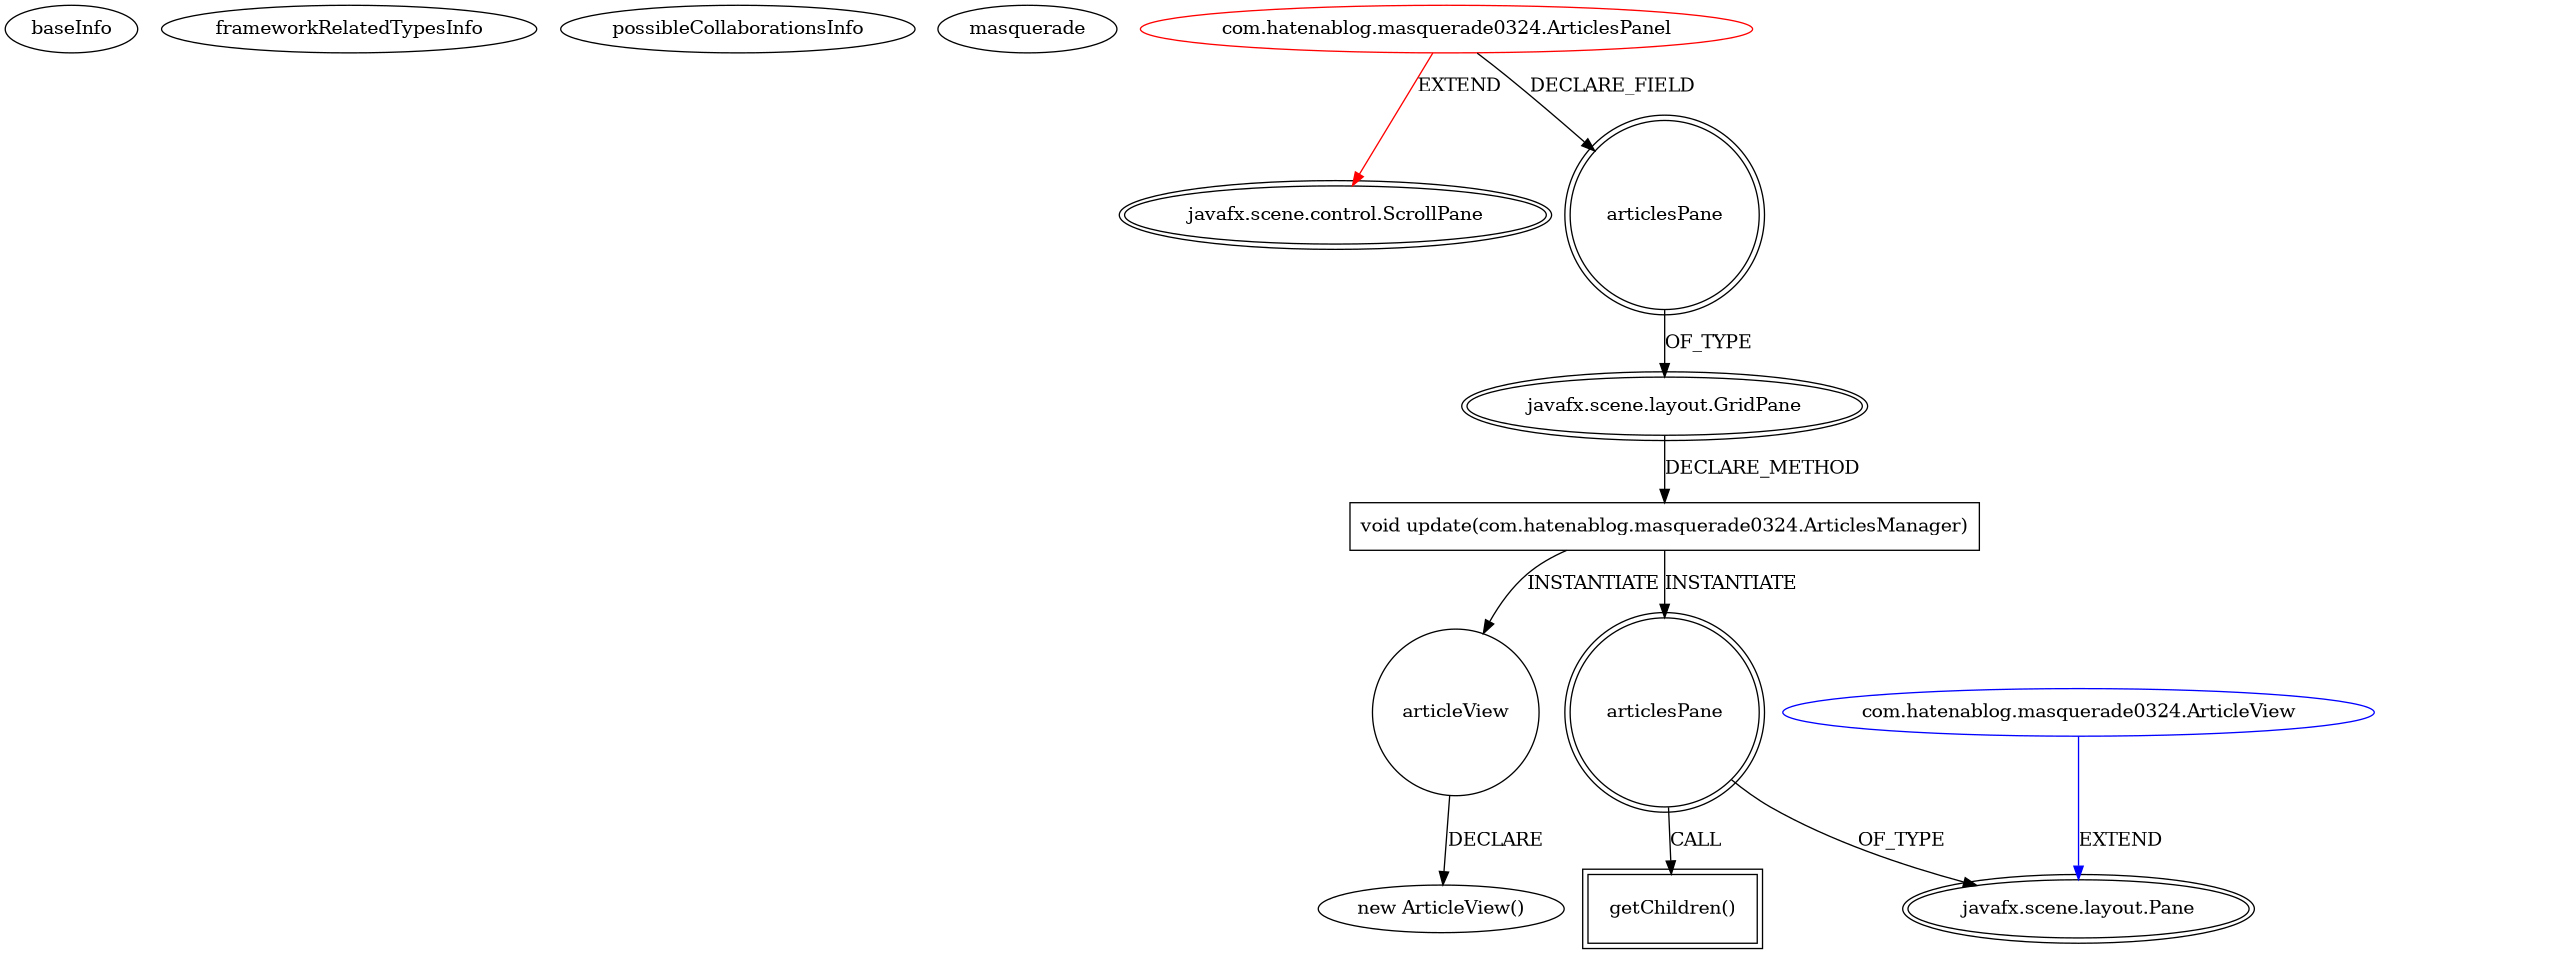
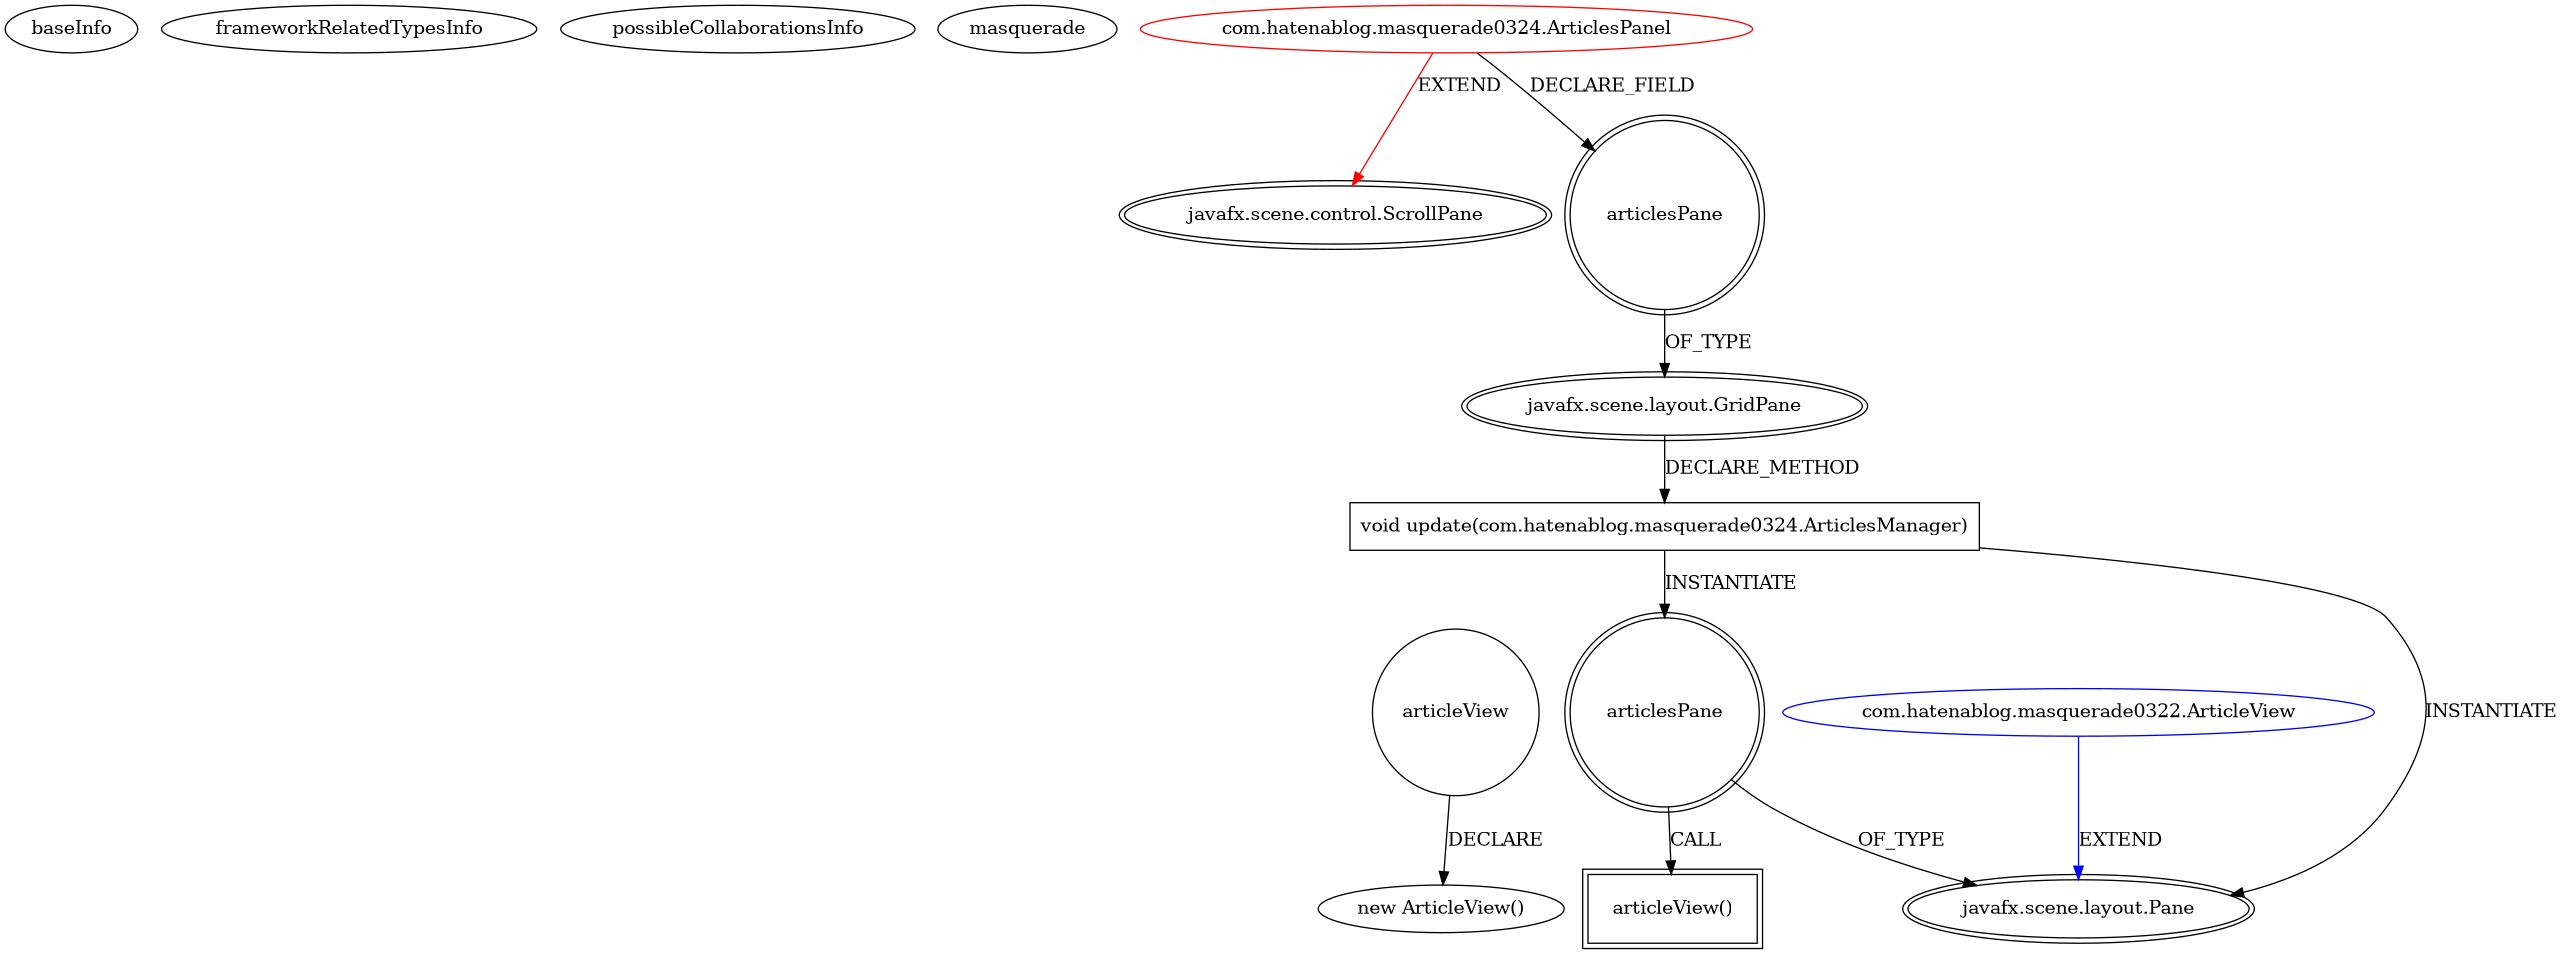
edge "void update(com.hatenablog.masquerade0324.ArticlesManager)" -> "articleView": now "void update(com.hatenablog.masquerade0324.ArticlesManager)" -> "javafx.scene.layout.Pane"
node "com.hatenablog.masquerade0324.ArticleView": label "com.hatenablog.masquerade0324.ArticleView" -> "com.hatenablog.masquerade0322.ArticleView"
node "getChildren()": label "getChildren()" -> "articleView()"
